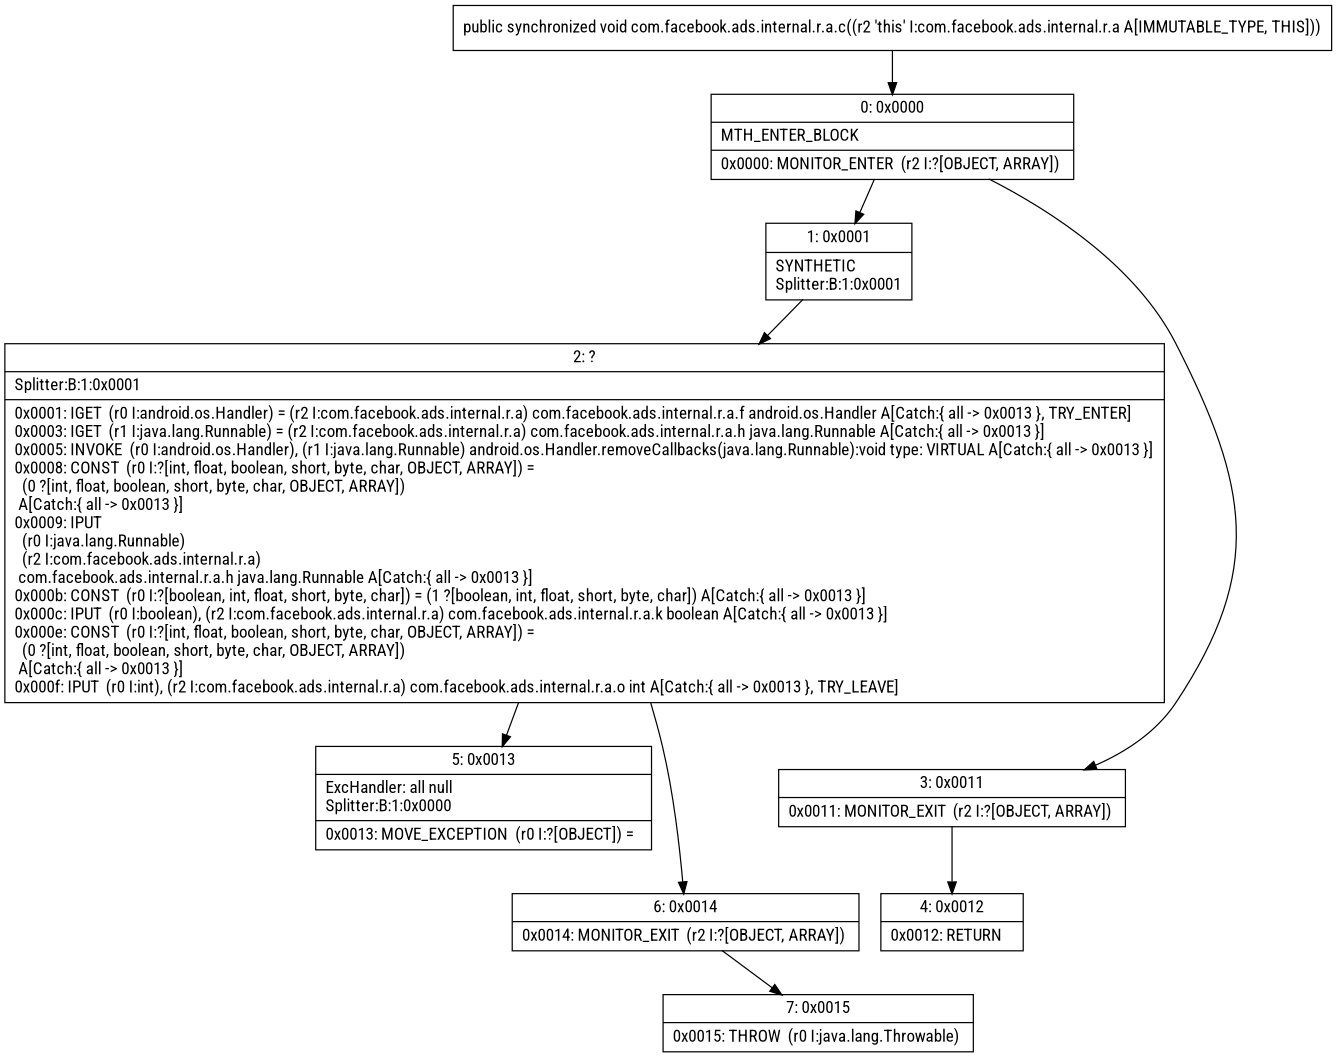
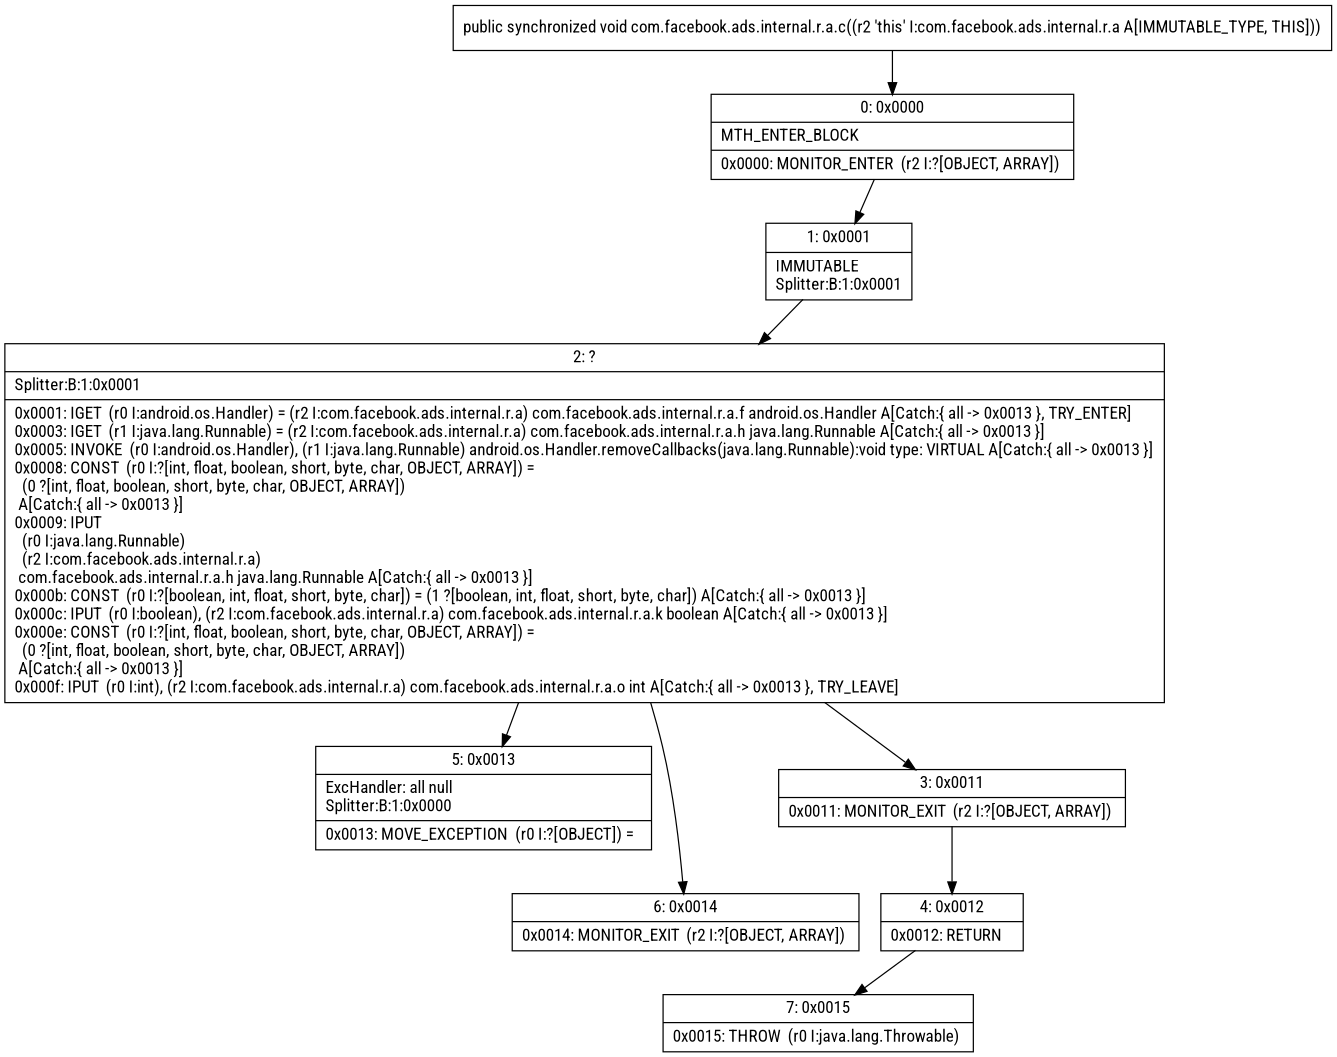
node "1: 0x0001": text "SYNTHETIC" -> "IMMUTABLE"
edge "0: 0x0000" -> "3: 0x0011": now "2: ?" -> "3: 0x0011"
edge "6: 0x0014" -> "7: 0x0015": now "4: 0x0012" -> "7: 0x0015"
